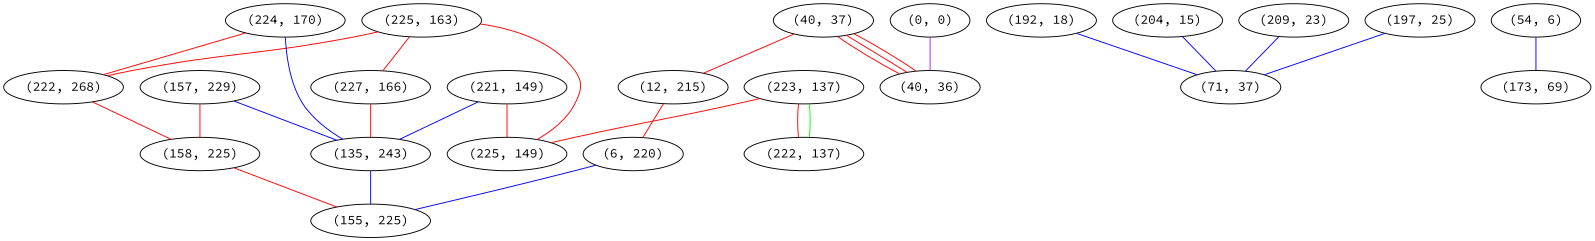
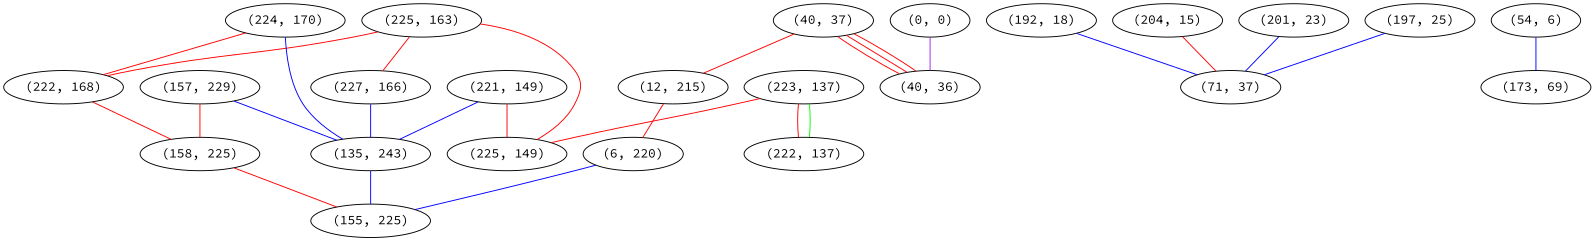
node "(209, 23)": label "(209, 23)" -> "(201, 23)"
edge "(204, 15)" -- "(71, 37)": color blue -> red
node "(222, 268)": label "(222, 268)" -> "(222, 168)"
edge "(227, 166)" -- "(135, 243)": color red -> blue
